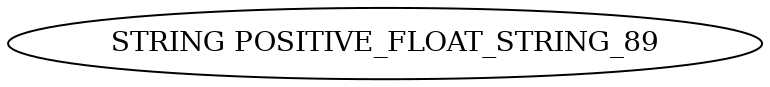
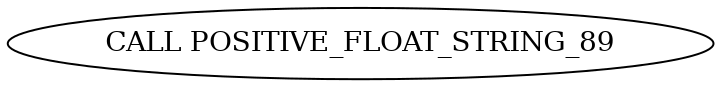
node "STRING POSITIVE_FLOAT_STRING_89": label "STRING POSITIVE_FLOAT_STRING_89" -> "CALL POSITIVE_FLOAT_STRING_89"
